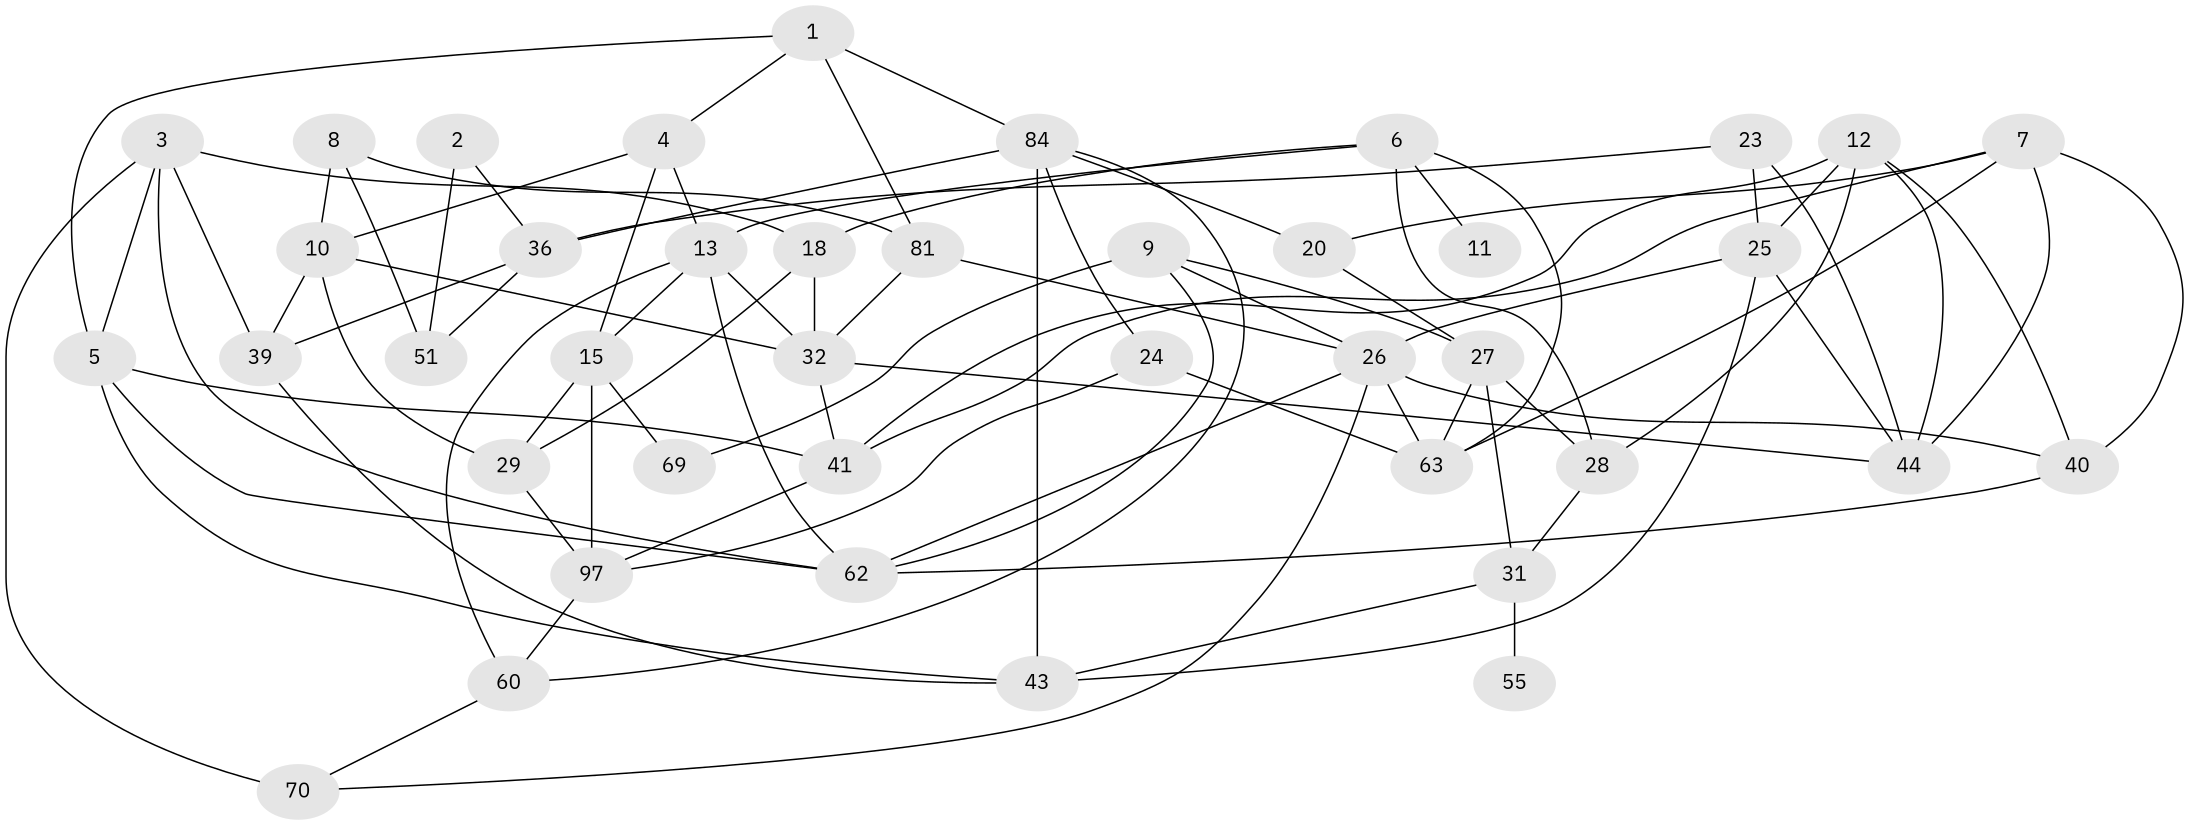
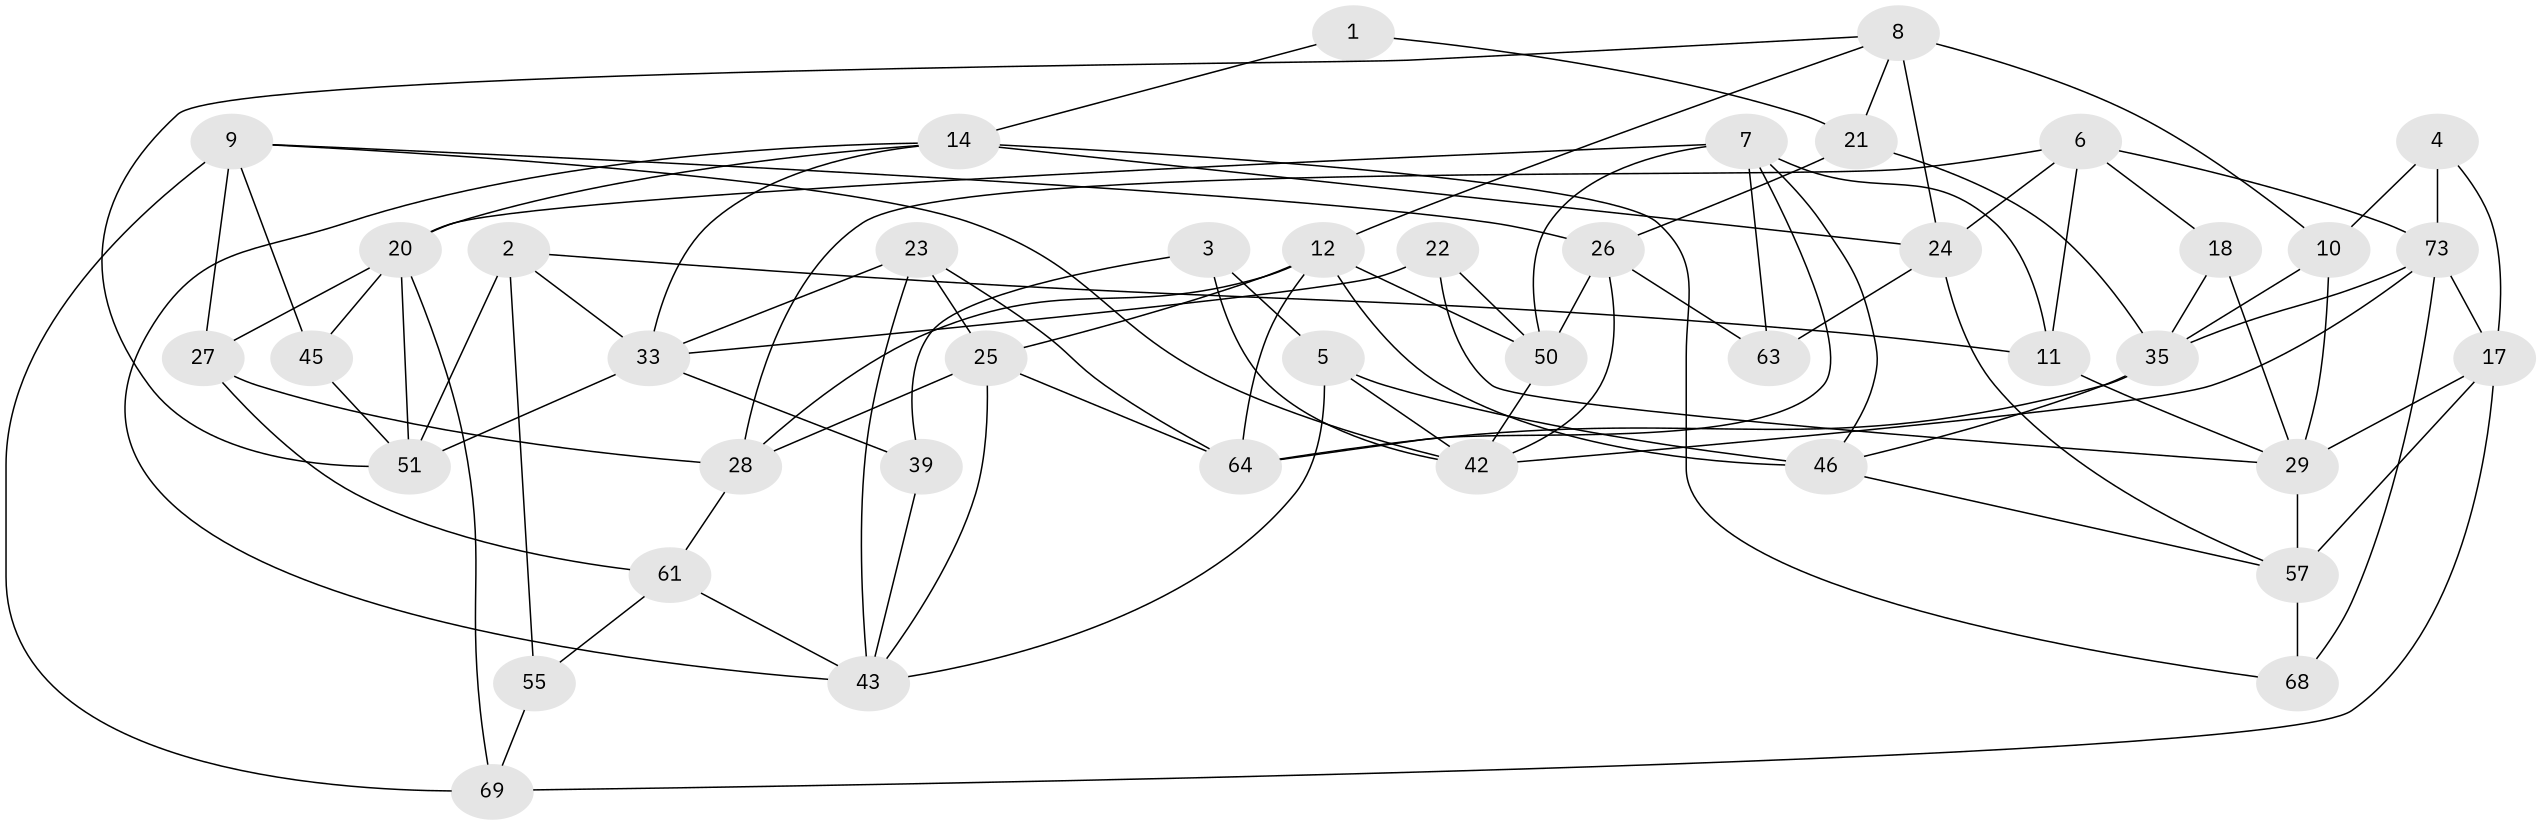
edge "1" -- "5": removed
edge "1" -- "4": removed
edge "8" -- "12": added
edge "8" -- "24": added
node "84": label "84" -> "14"
edge "3" -- "18": removed
edge "7" -- "11": added
node "36": label "36" -> "33"
node "13": label "13" -> "73"
node "81": label "81" -> "21"
node "22": added
edge "25" -- "26": now "25" -- "28"
edge "2" -- "11": added
edge "10" -- "39": removed
edge "6" -- "63": now "6" -- "24"
node "45": added
edge "20" -- "51": added
node "15": label "15" -> "17"
node "32": label "32" -> "35"
edge "27" -- "63": removed
edge "11" -- "29": added
edge "23" -- "43": added
edge "2" -- "55": added
node "41": label "41" -> "46"
node "44": label "44" -> "64"
node "40": label "40" -> "50"
edge "20" -- "69": added
node "97": label "97" -> "57"
node "62": label "62" -> "42"
node "31": label "31" -> "61"
node "60": label "60" -> "68"
edge "55" -- "69": added
node "70": removed
